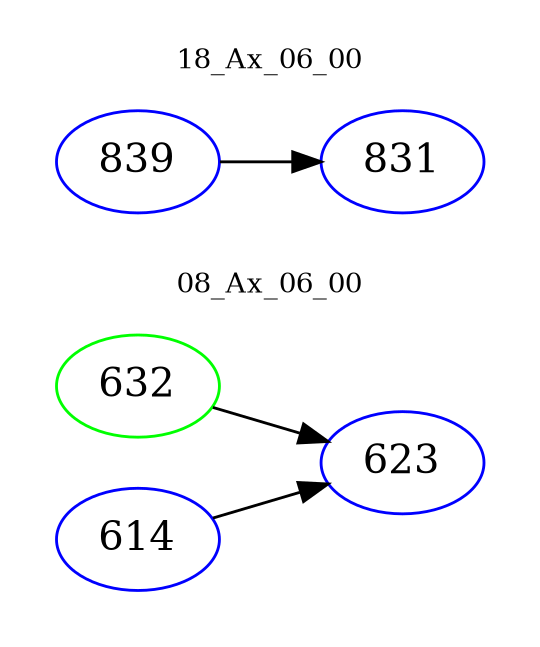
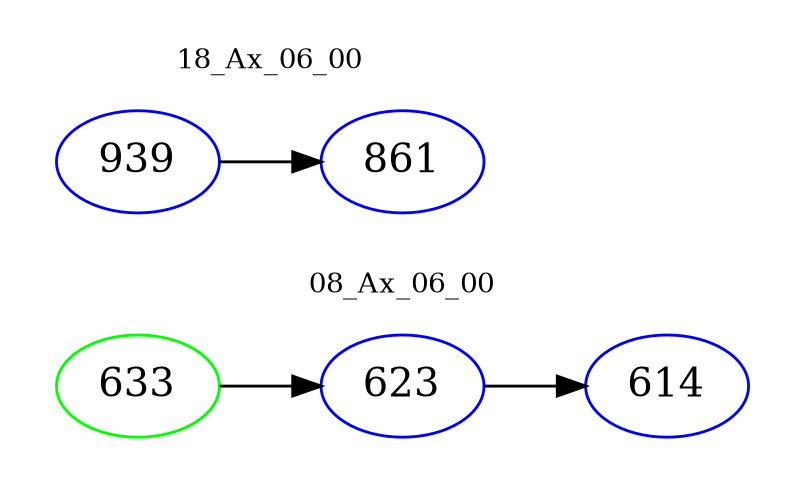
node "839": label "839" -> "939"
node "831": label "831" -> "861"
node "632": label "632" -> "633"
edge "614" -> "623": reversed
